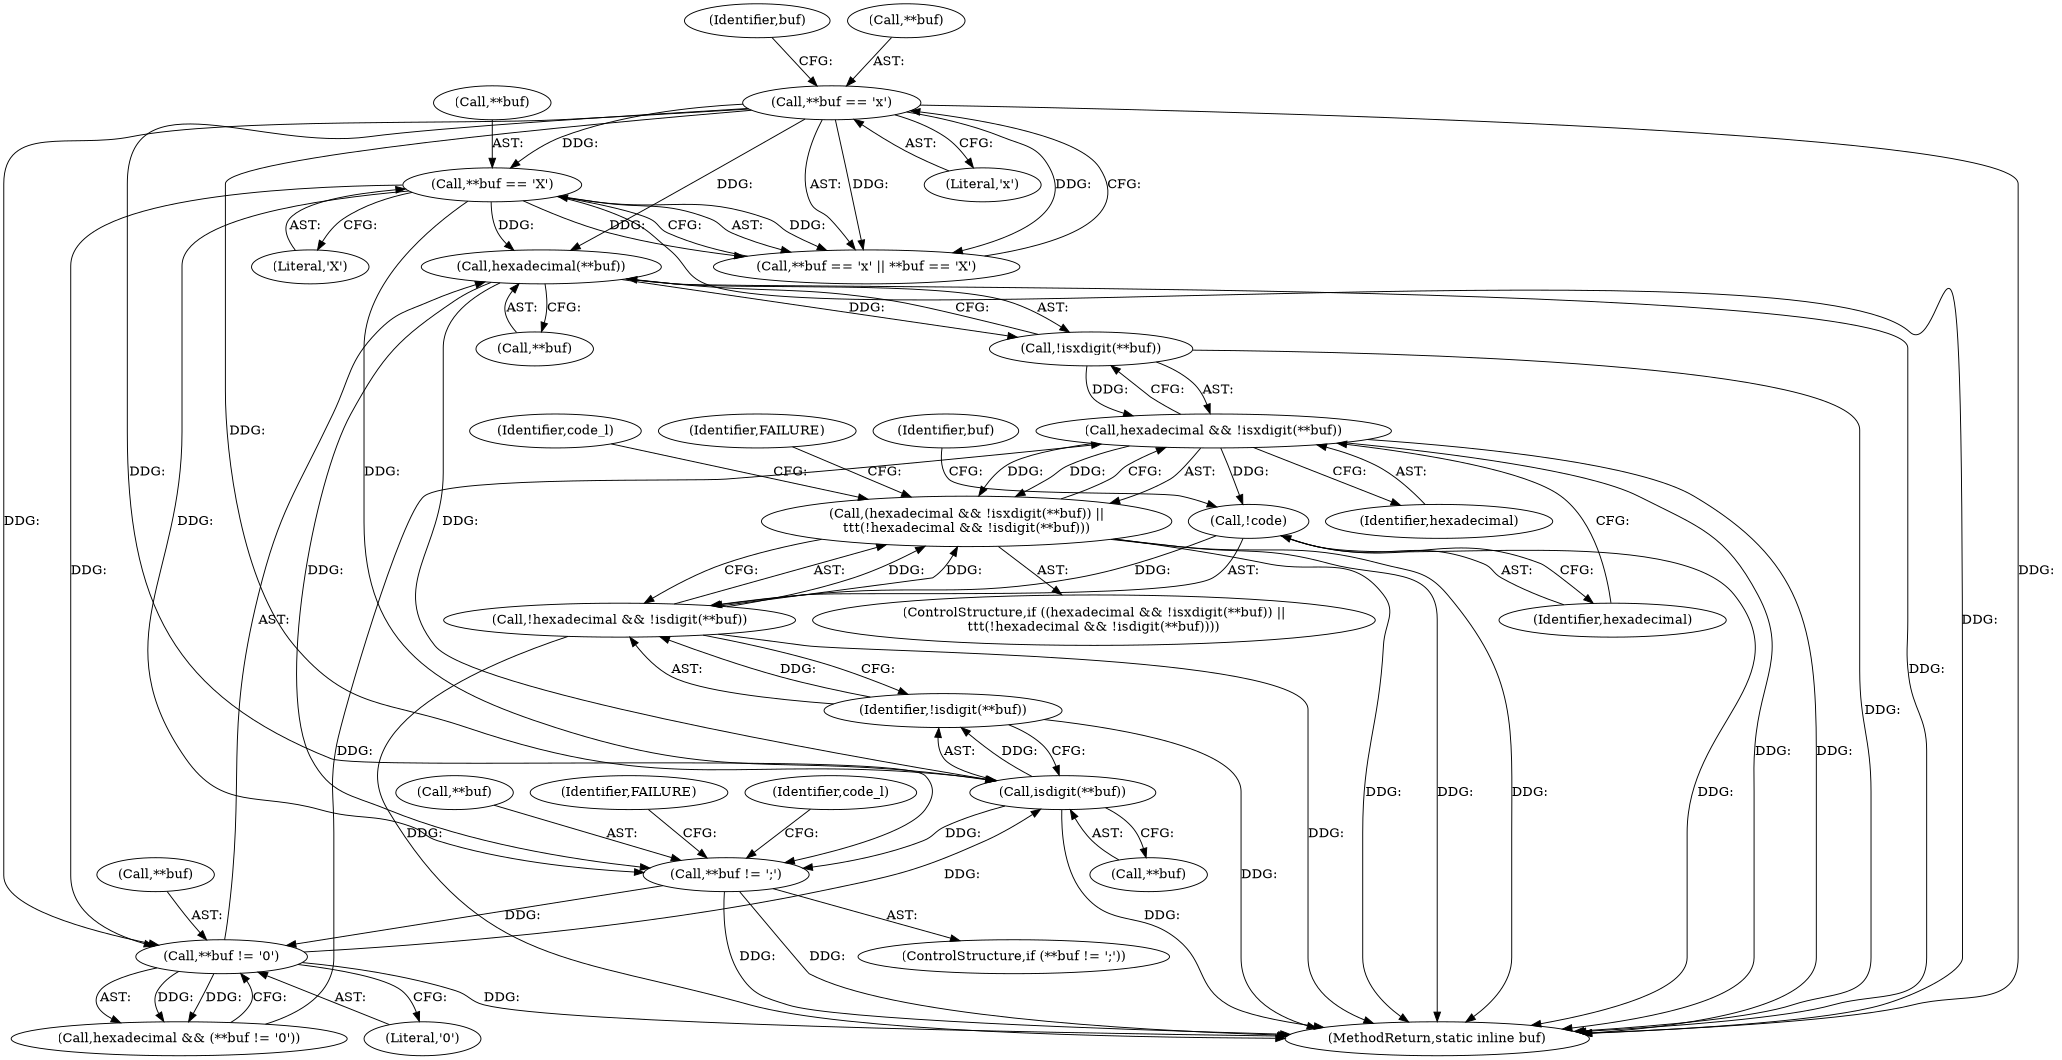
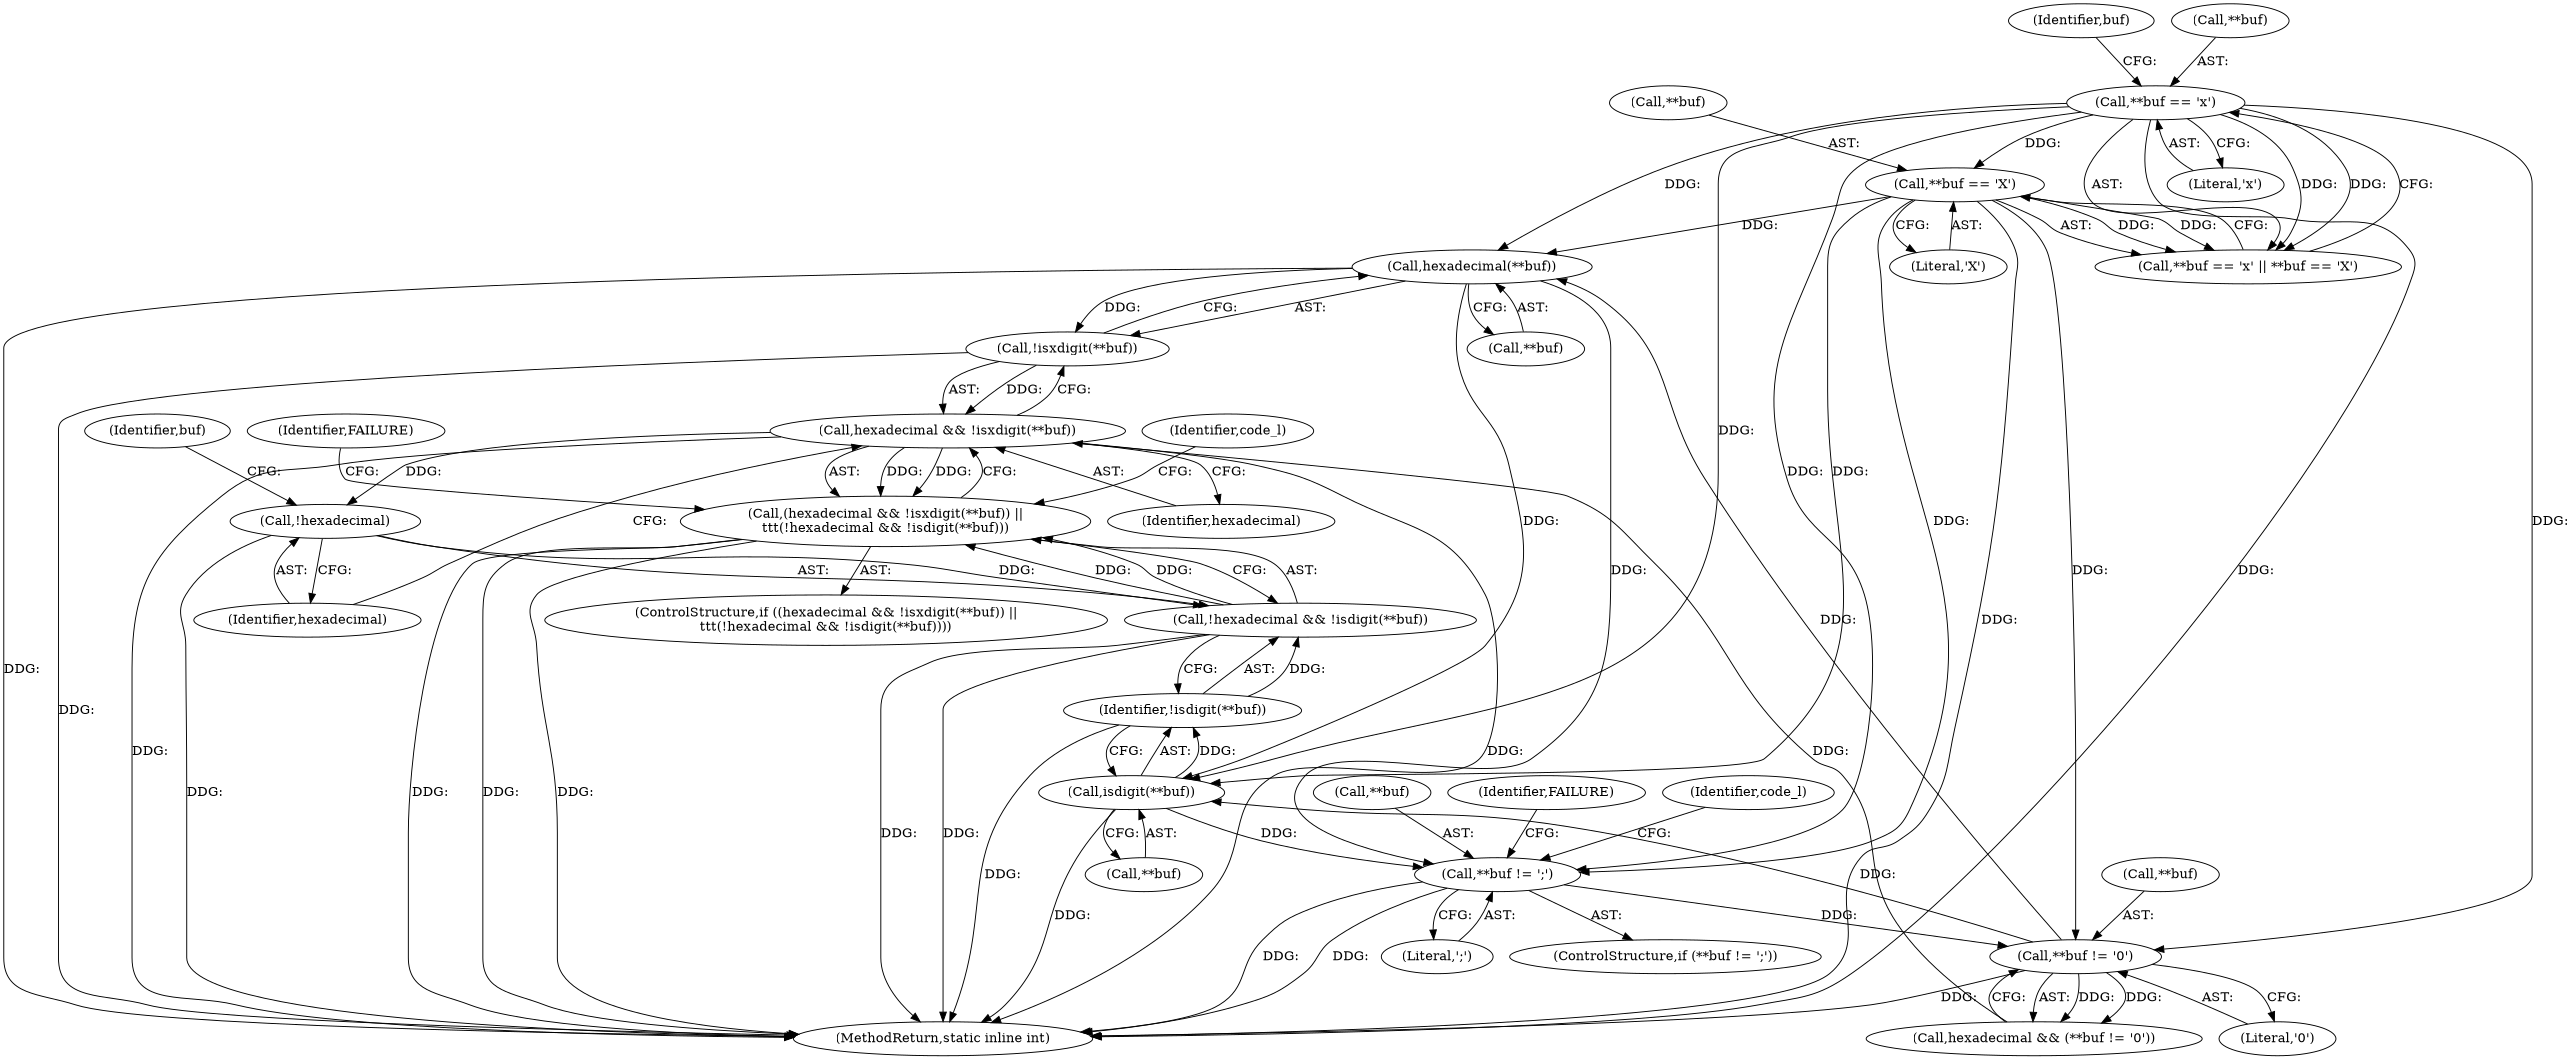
node "(Call,!code)": label "(Call,!code)" -> "(Call,!hexadecimal)"
edge "(Call,**buf != '0')" -> "(Call,hexadecimal(**buf))": label "AST: " -> "DDG: "
node "(Literal,';')": added
node "(MethodReturn,static inline buf)": label "(MethodReturn,static inline buf)" -> "(MethodReturn,static inline int)"
